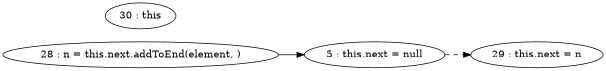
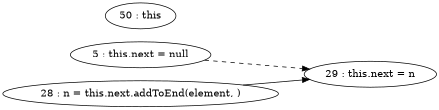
node "30 : this": label "30 : this" -> "50 : this"
edge "28 : n = this.next.addToEnd(element, )" -> "5 : this.next = null": now "28 : n = this.next.addToEnd(element, )" -> "29 : this.next = n"
